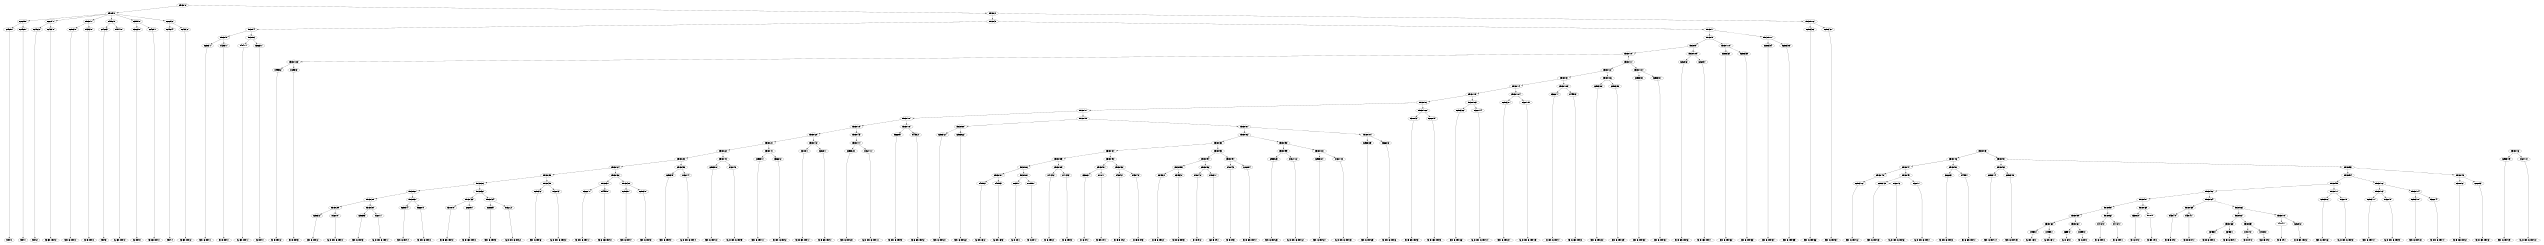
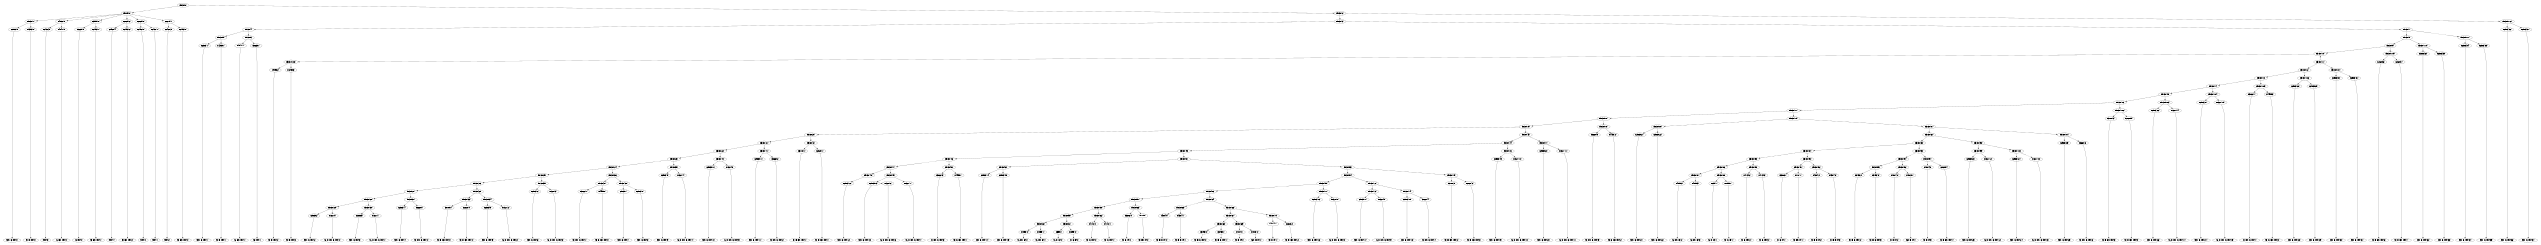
node "L5130(44)": added
